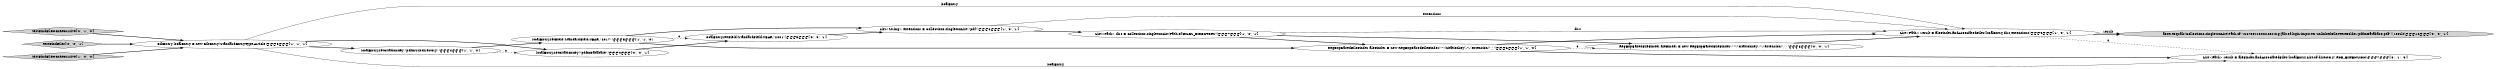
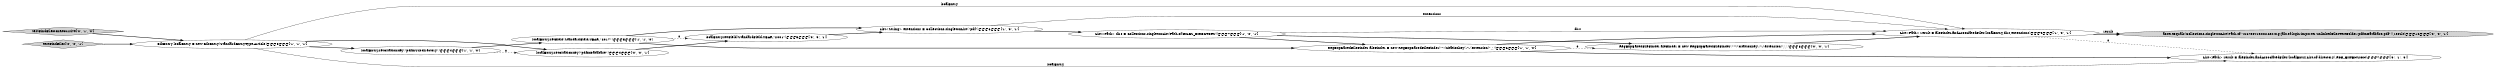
node "testFindFileNonRecursive['1', '0', '0']": removed
